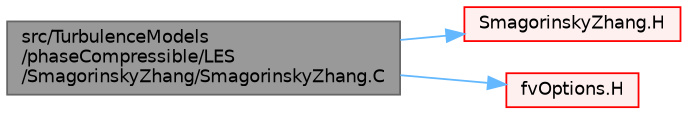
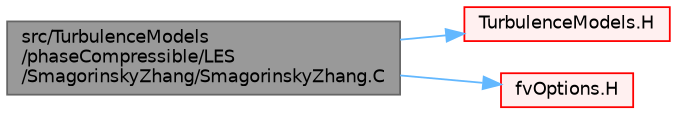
node "SmagorinskyZhang.H": label "SmagorinskyZhang.H" -> "TurbulenceModels.H"
